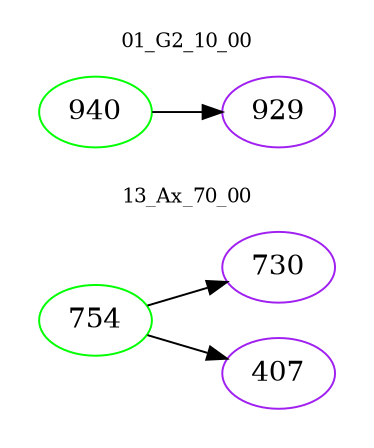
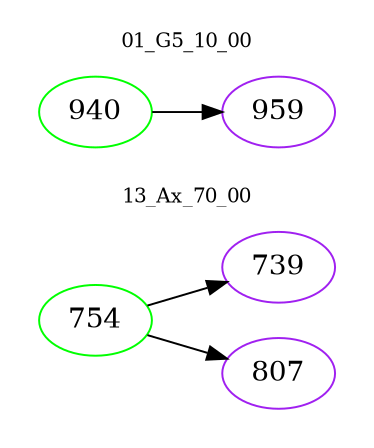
cluster "01_G2_10_00": label "01_G2_10_00" -> "01_G5_10_00"
node "929": label "929" -> "959"
node "730": label "730" -> "739"
node "407": label "407" -> "807"
